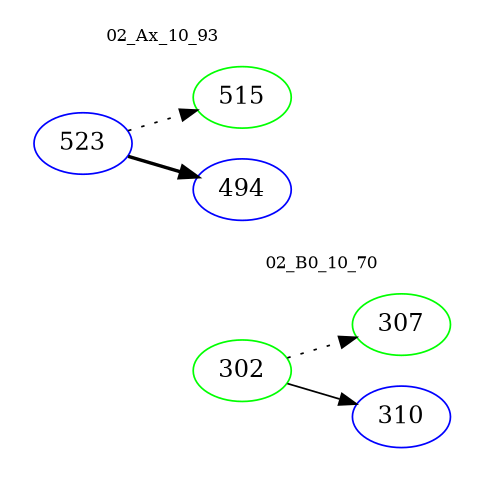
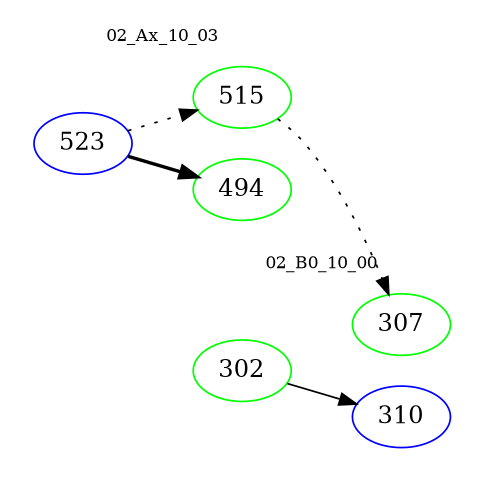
cluster "02_Ax_10_93": label "02_Ax_10_93" -> "02_Ax_10_03"
node "494": color blue -> green
cluster "02_B0_10_70": label "02_B0_10_70" -> "02_B0_10_00"
edge "302" -> "307": now "515" -> "307"
